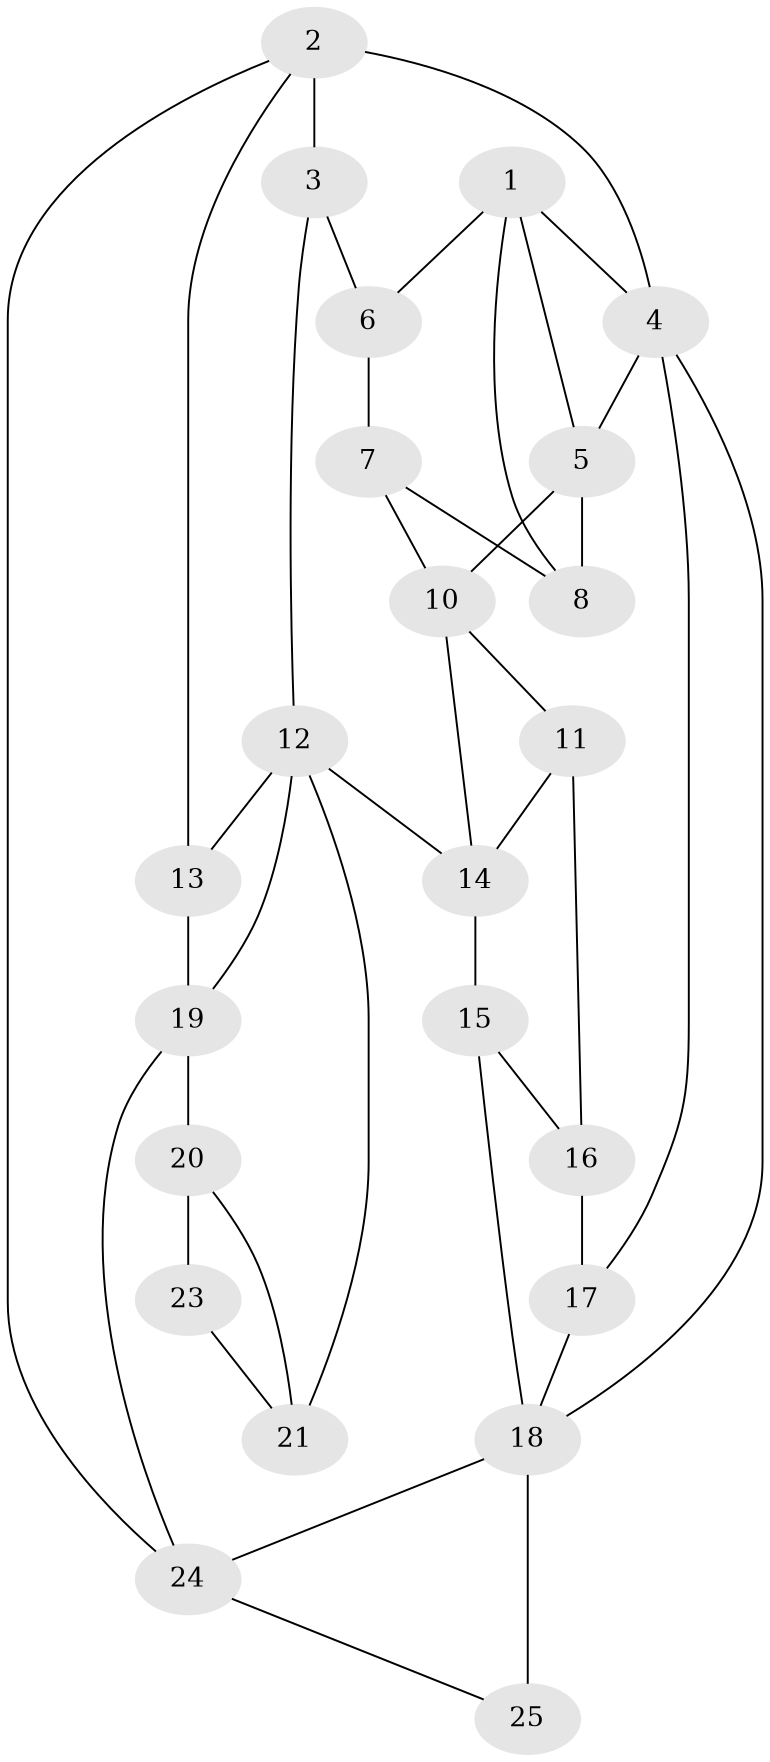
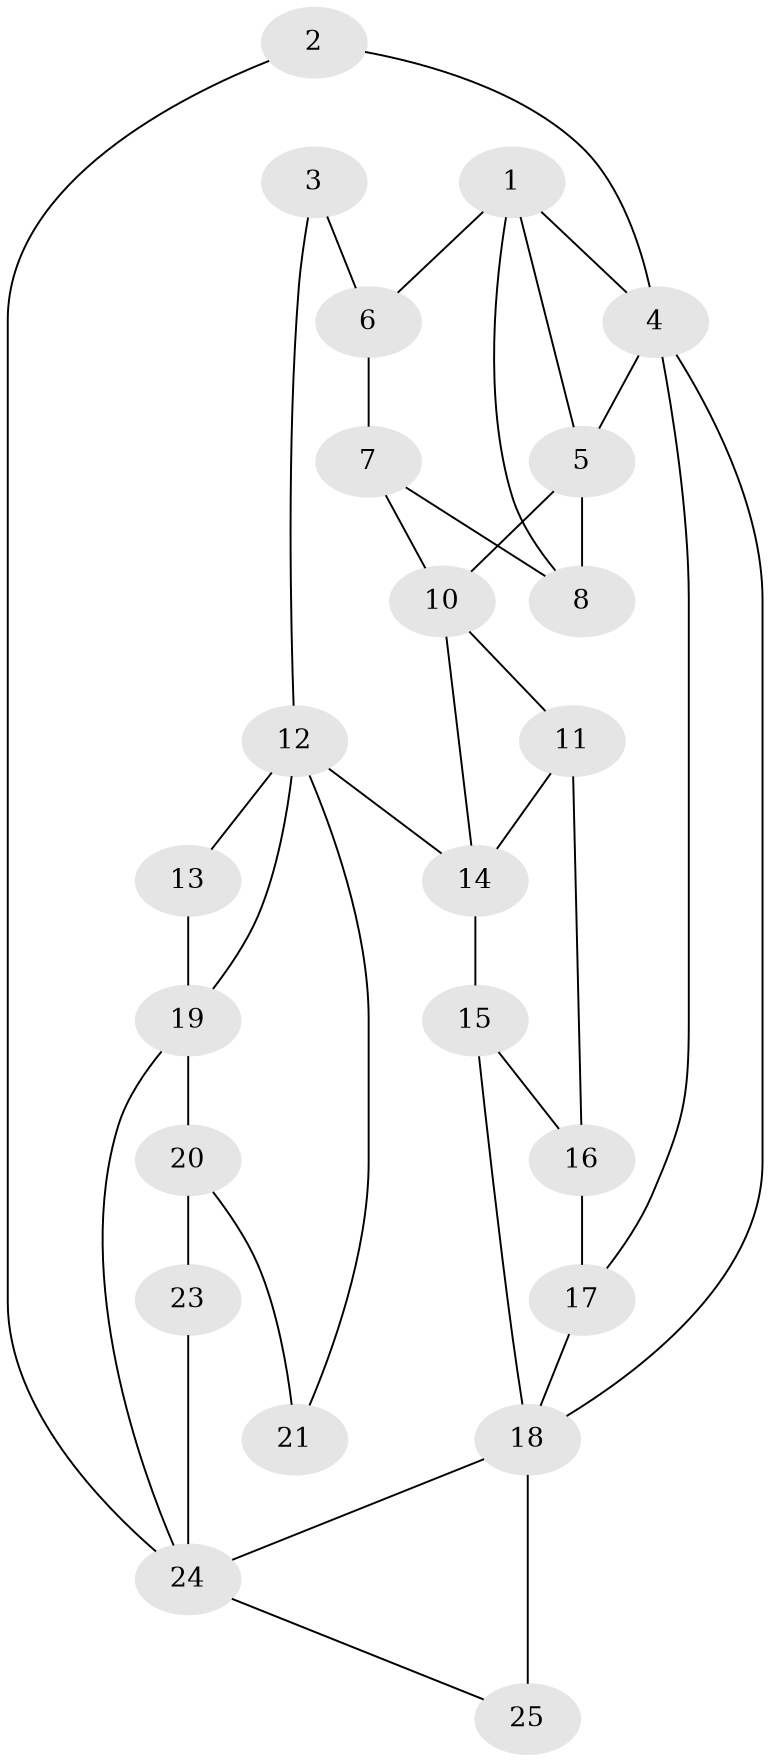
edge "2" -- "3": removed
edge "2" -- "13": removed
edge "23" -- "21": now "23" -- "24"
